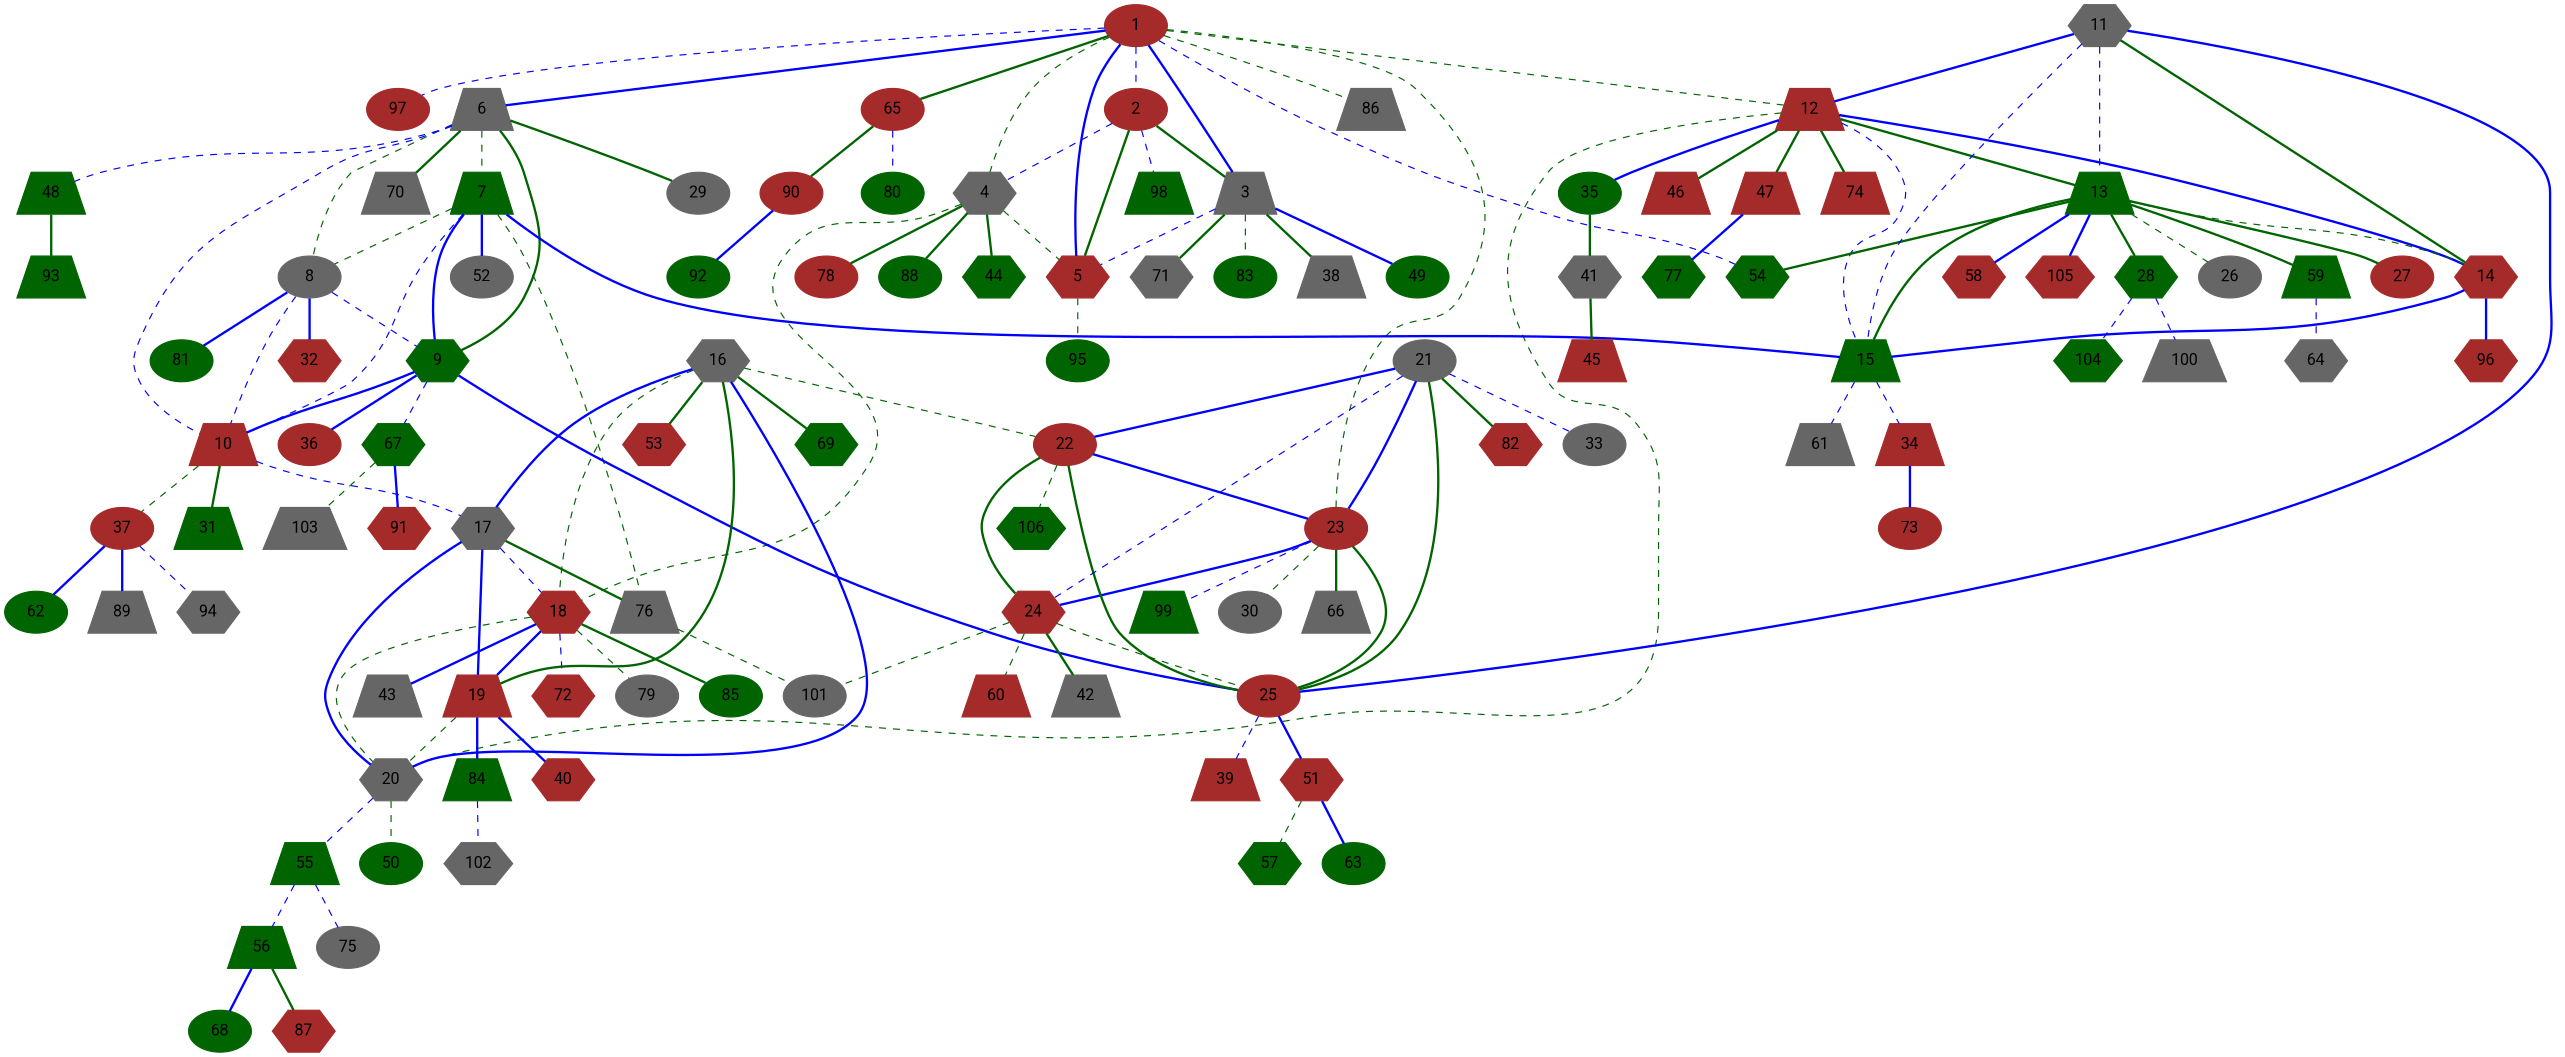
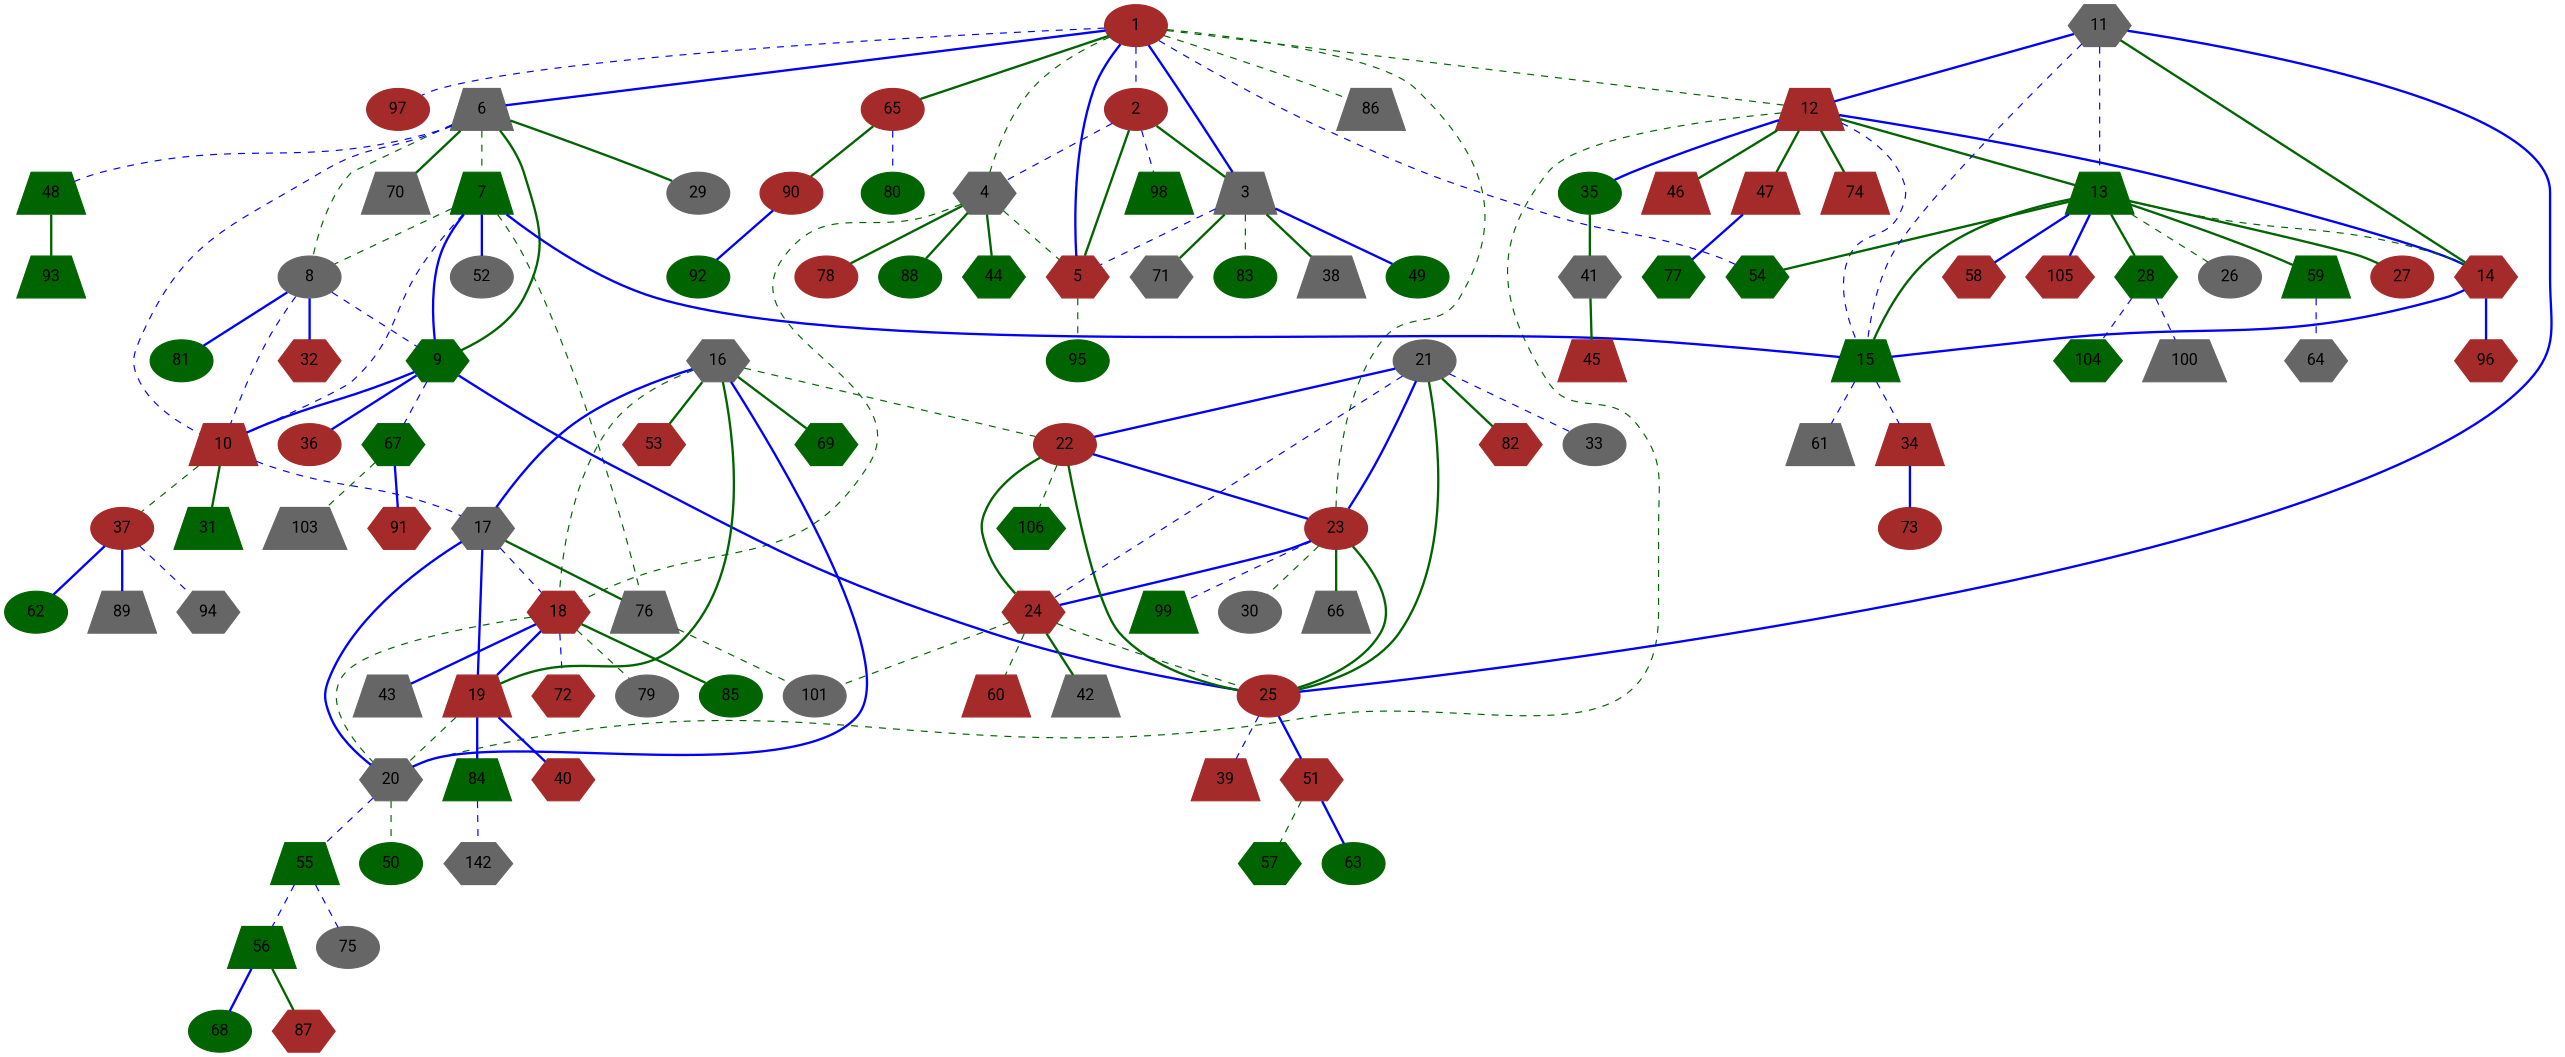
node "102": label "102" -> "142"
